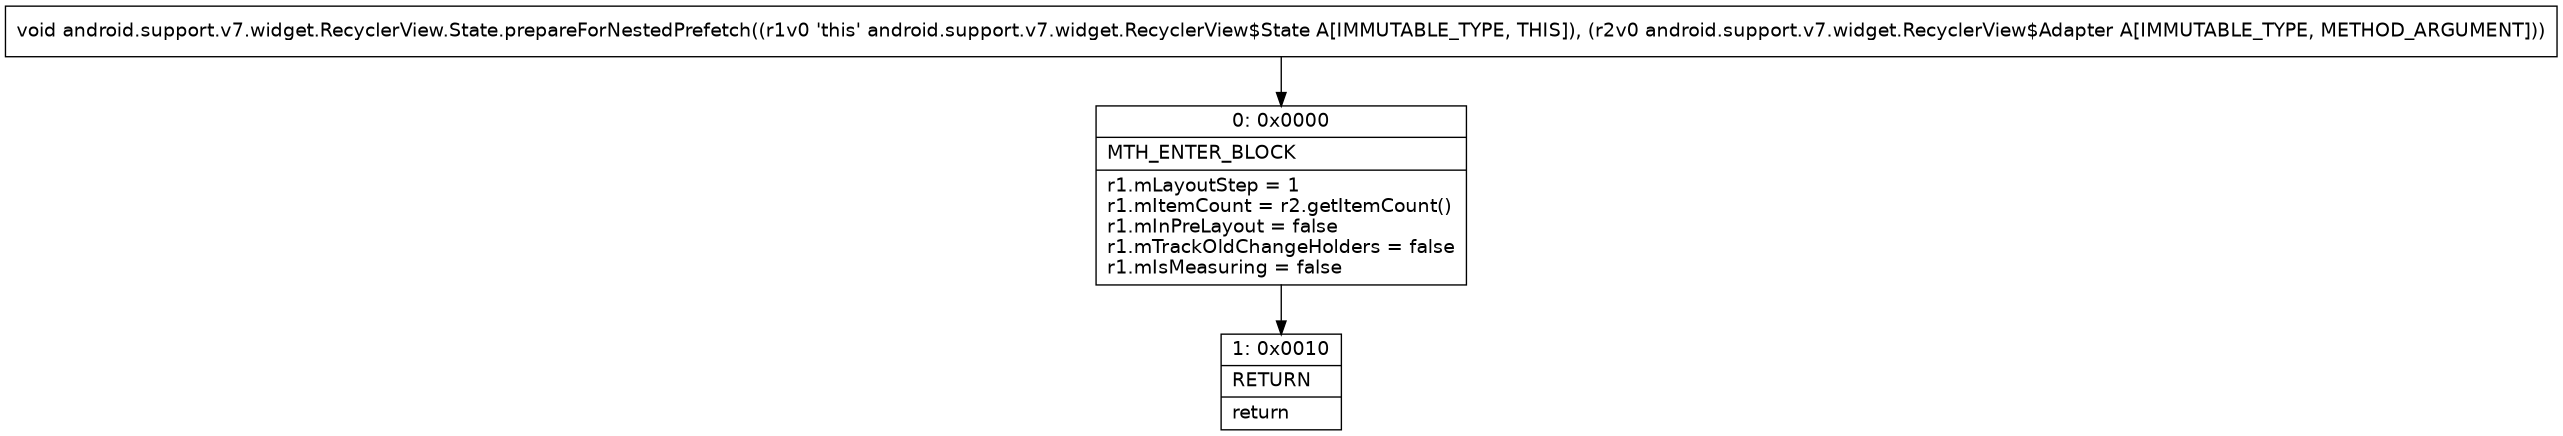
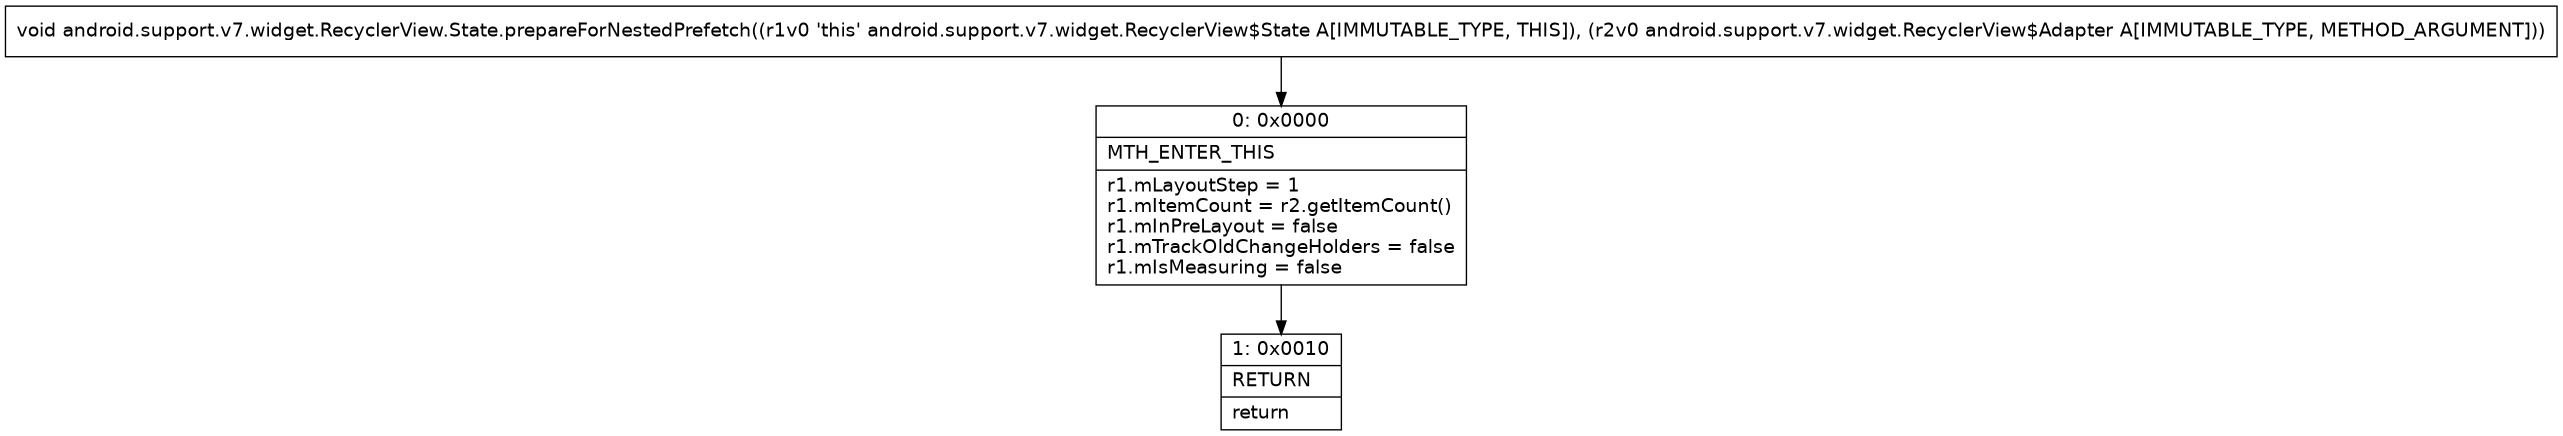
node "0: 0x0000": text "MTH_ENTER_BLOCK" -> "MTH_ENTER_THIS"
